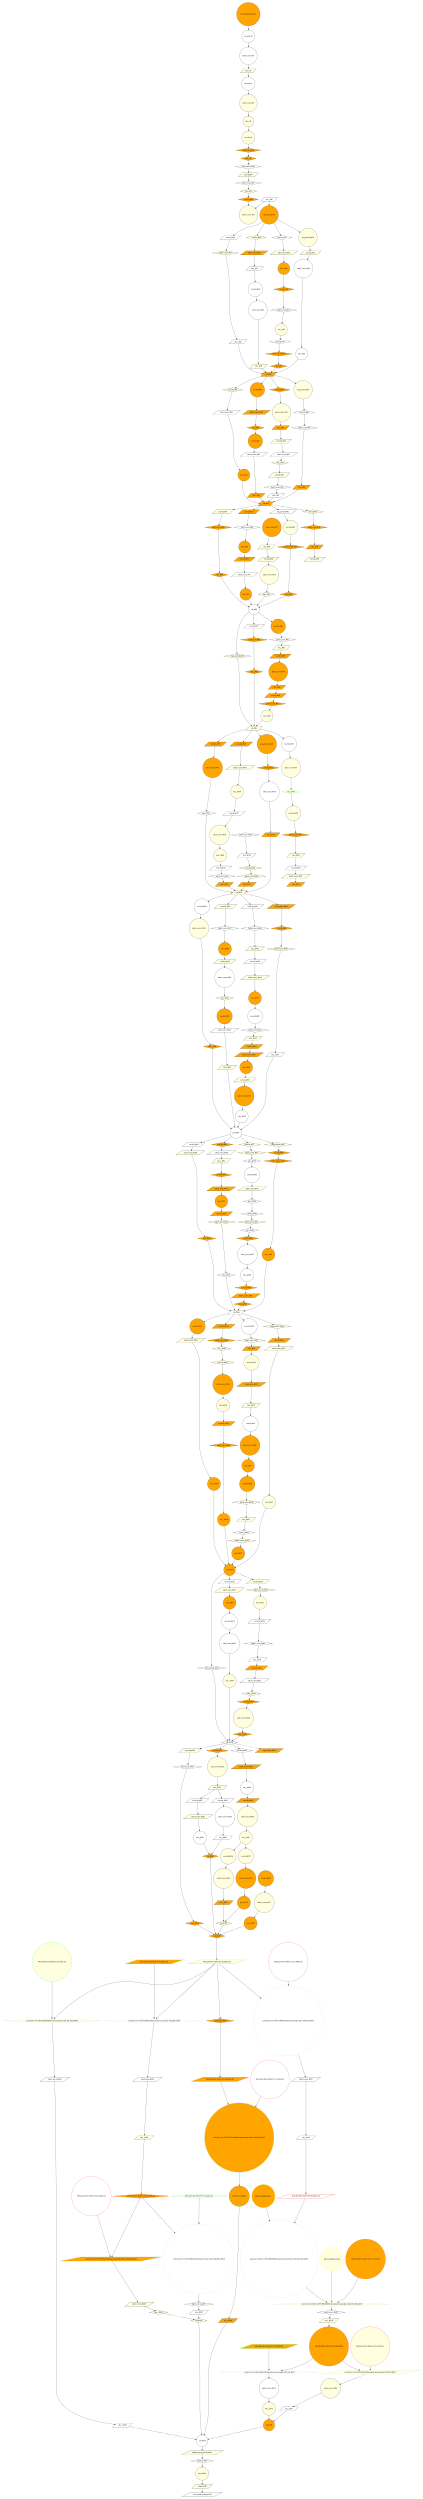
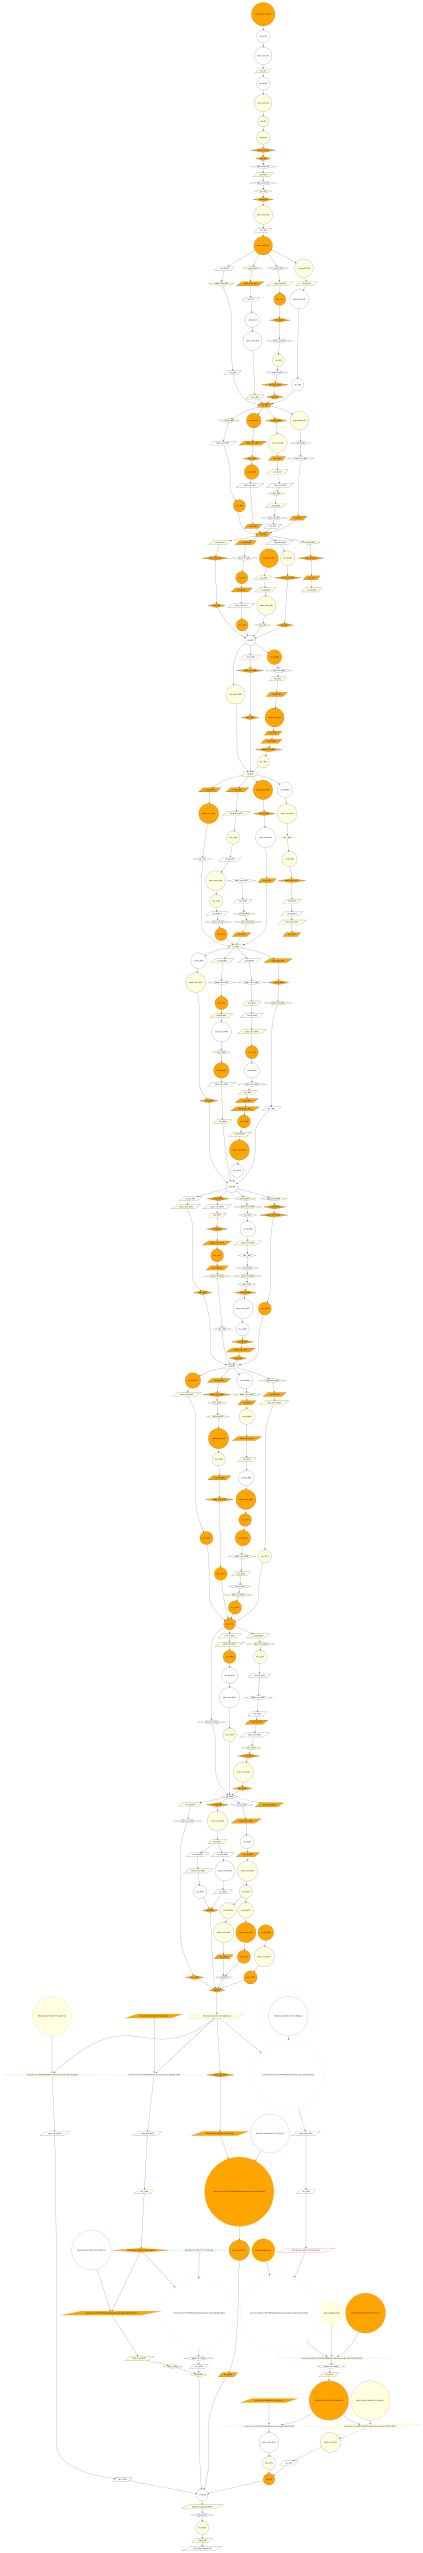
edge "relu__#16" -> "batch_norm_#15": reversed
node "max_pool2d_#99": shape diamond -> circle
node "relu__#112": shape parallelogram -> circle
